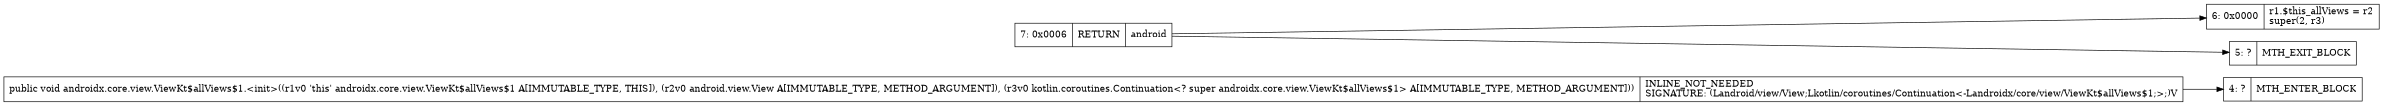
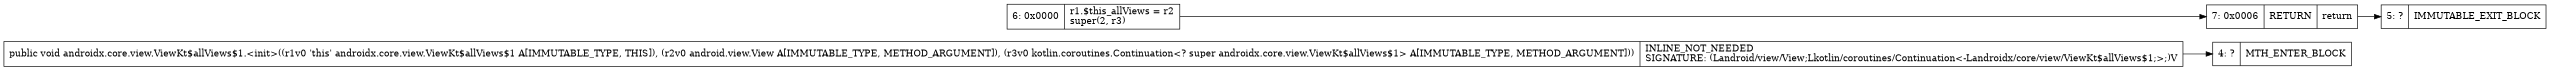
edge "7: 0x0006" -> "6: 0x0000": reversed
node "7: 0x0006": text "android" -> "return"
node "5: ?": text "MTH_EXIT_BLOCK" -> "IMMUTABLE_EXIT_BLOCK"
